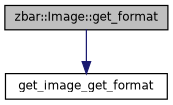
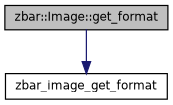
node "get_image_get_format": label "get_image_get_format" -> "zbar_image_get_format"
